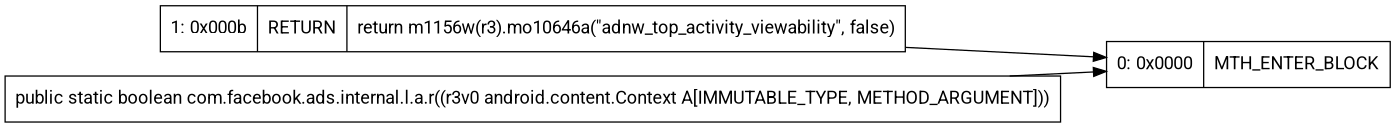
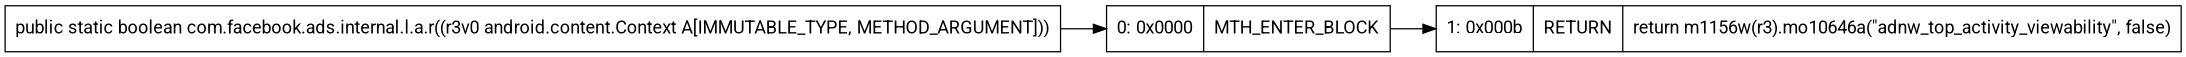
edge "1: 0x000b" -> "0: 0x0000": reversed
